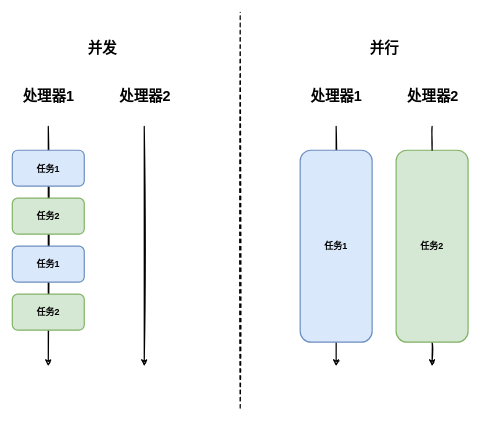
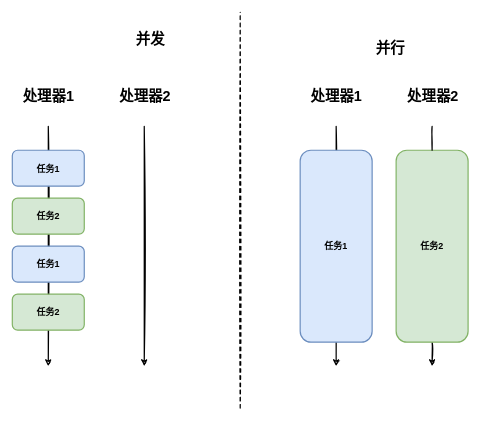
node "并发": moved (102, 48) -> (150, 39)
node "并行": moved (384, 48) -> (390, 48)
